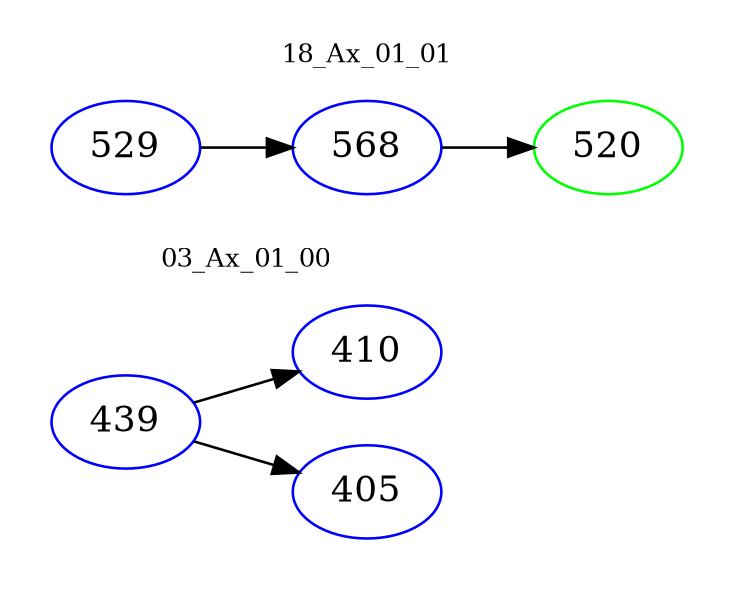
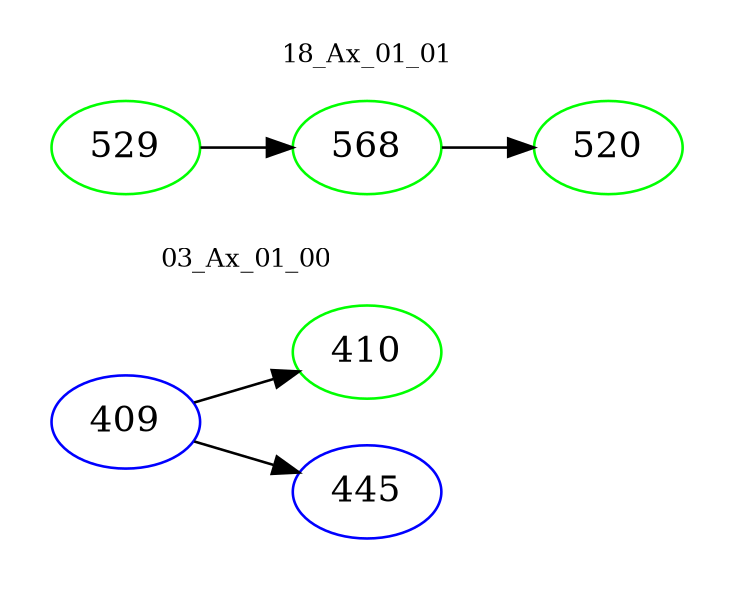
node "529": color blue -> green
node "568": color blue -> green
node "410": color blue -> green
node "439": label "439" -> "409"
node "405": label "405" -> "445"
